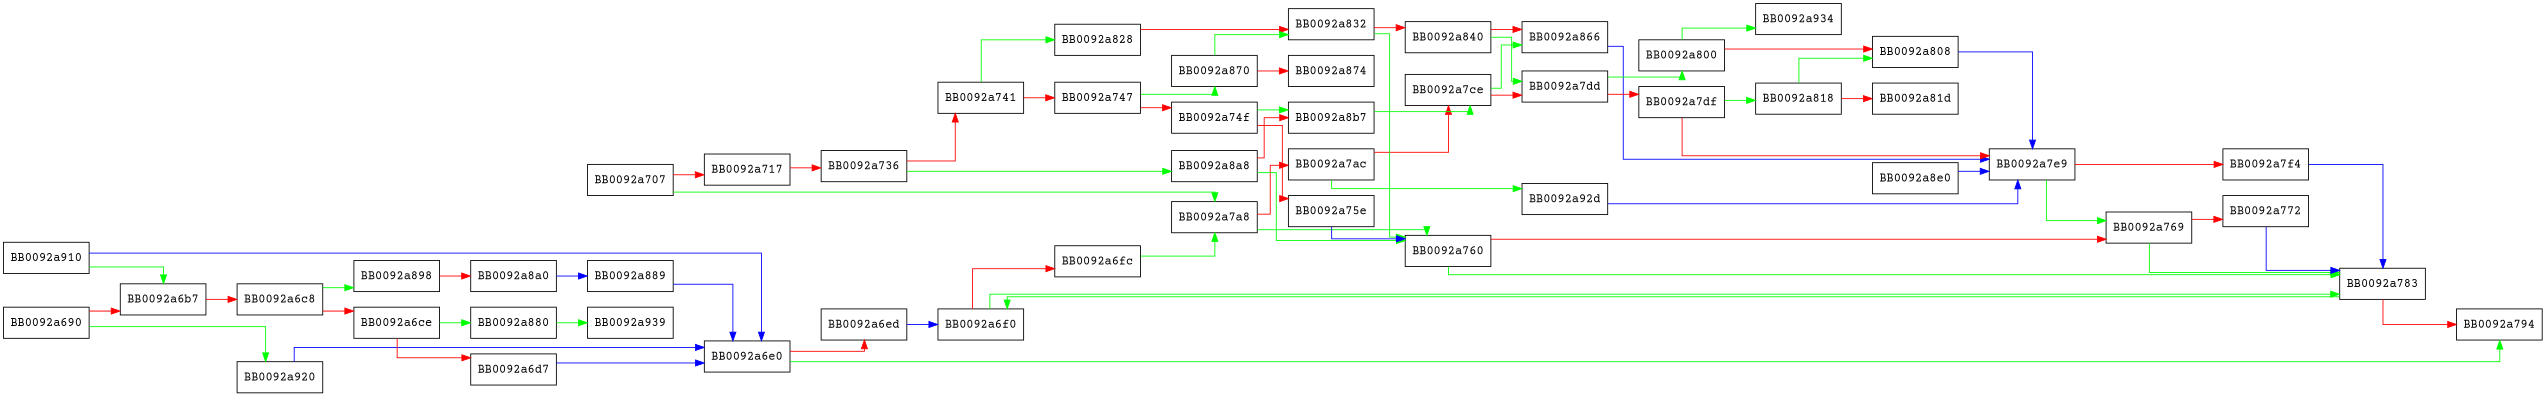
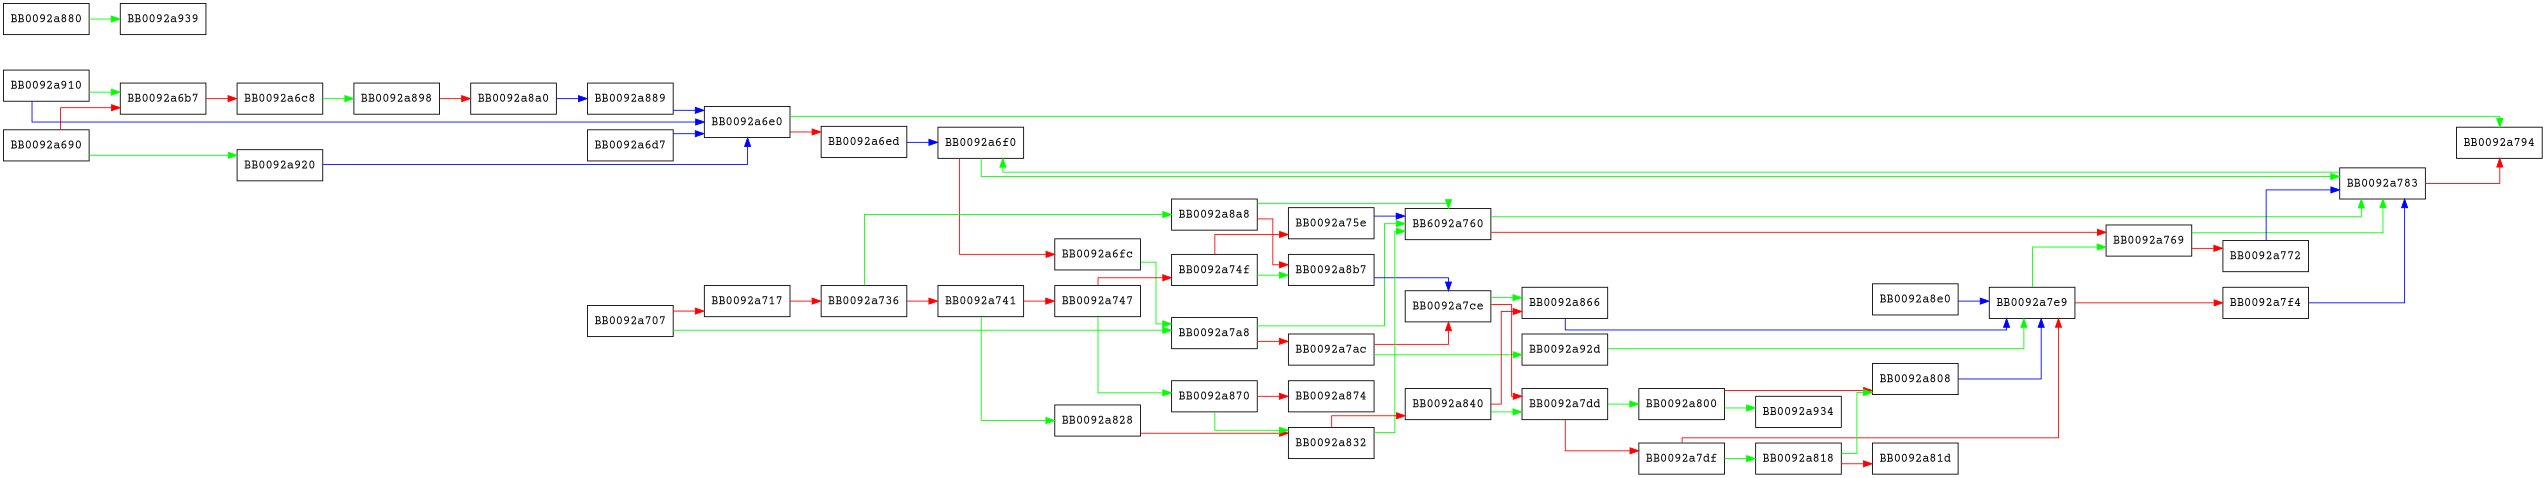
edge "BB0092a8b7" -> "BB0092a7ce": color green -> blue
edge "BB0092a92d" -> "BB0092a7e9": color blue -> green
node "BB0092a760": label "BB0092a760" -> "BB6092a760"
node "BB0092a6ce": removed
